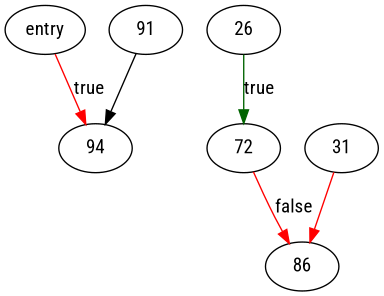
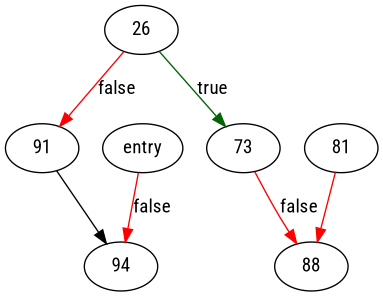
edge "26" -> "91": added, label "false"
edge "entry" -> "94": label "true" -> "false"
node "72": label "72" -> "73"
node "31": label "31" -> "81"
node "86": label "86" -> "88"
